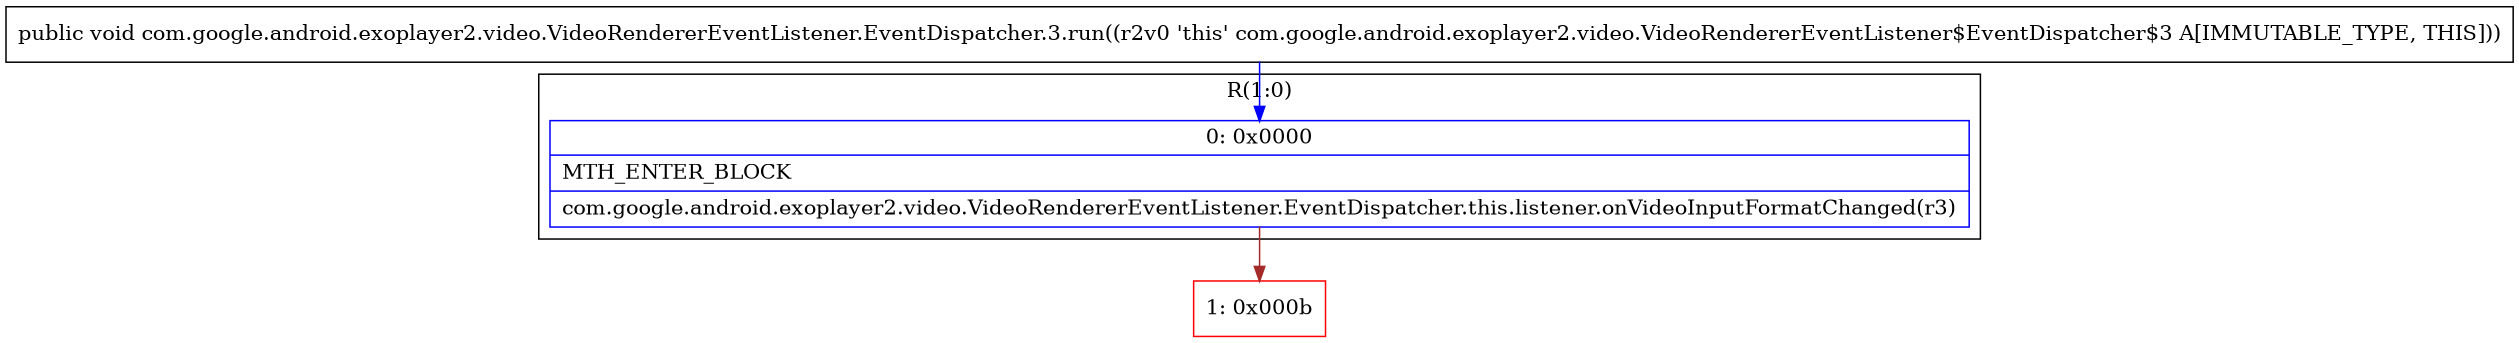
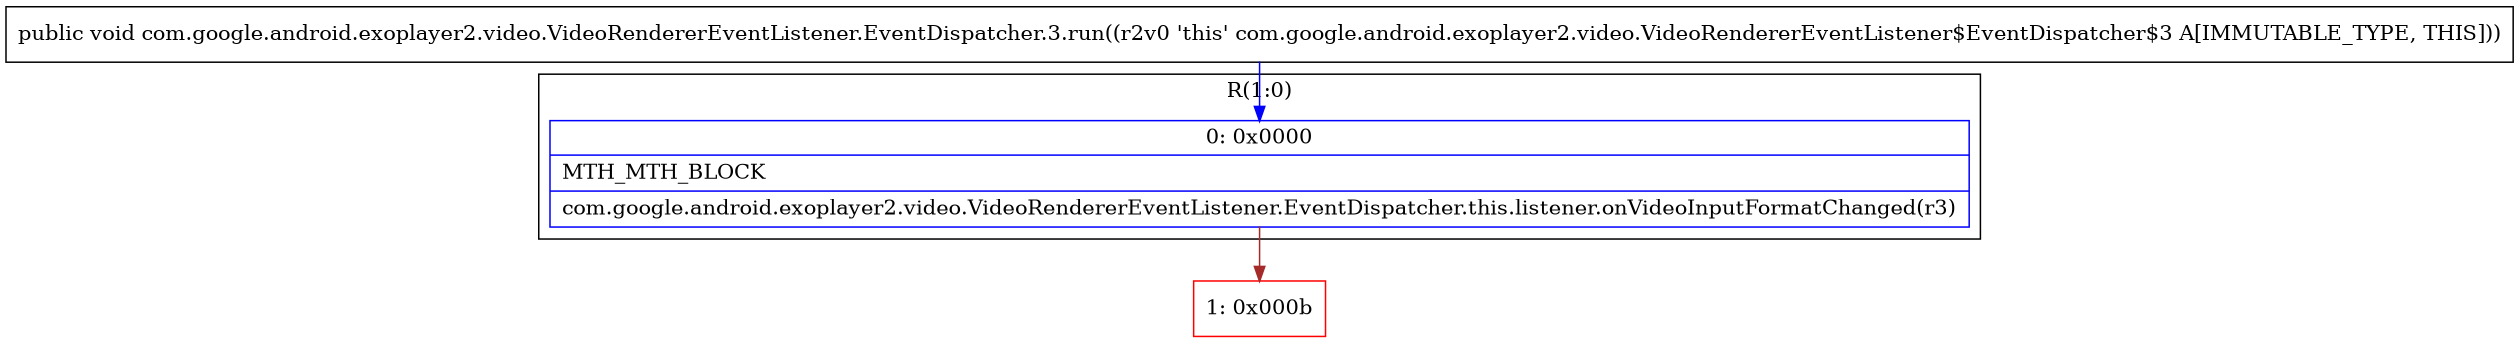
node "0: 0x0000": text "MTH_ENTER_BLOCK" -> "MTH_MTH_BLOCK"
